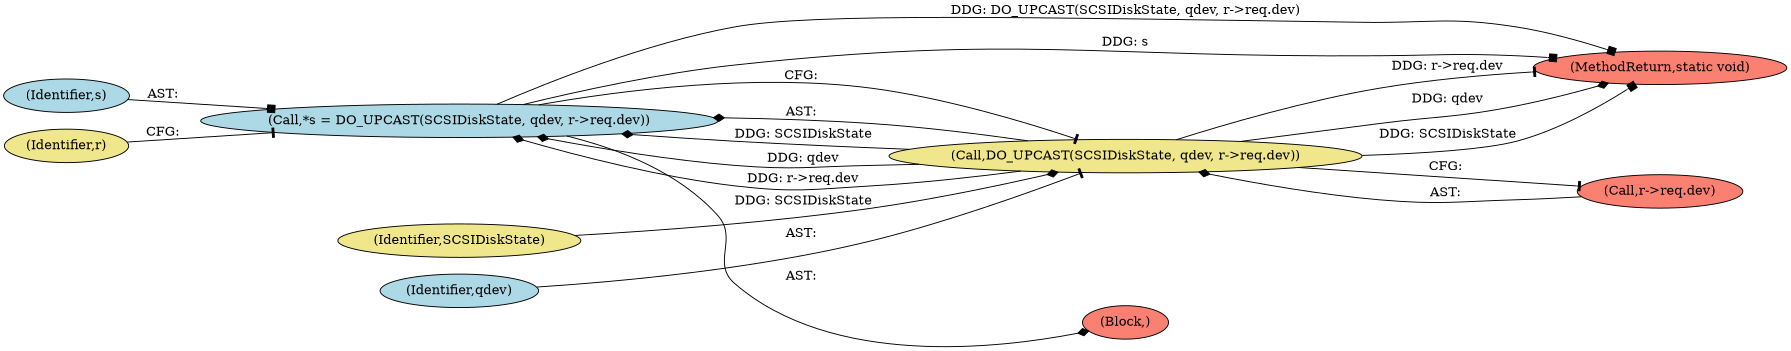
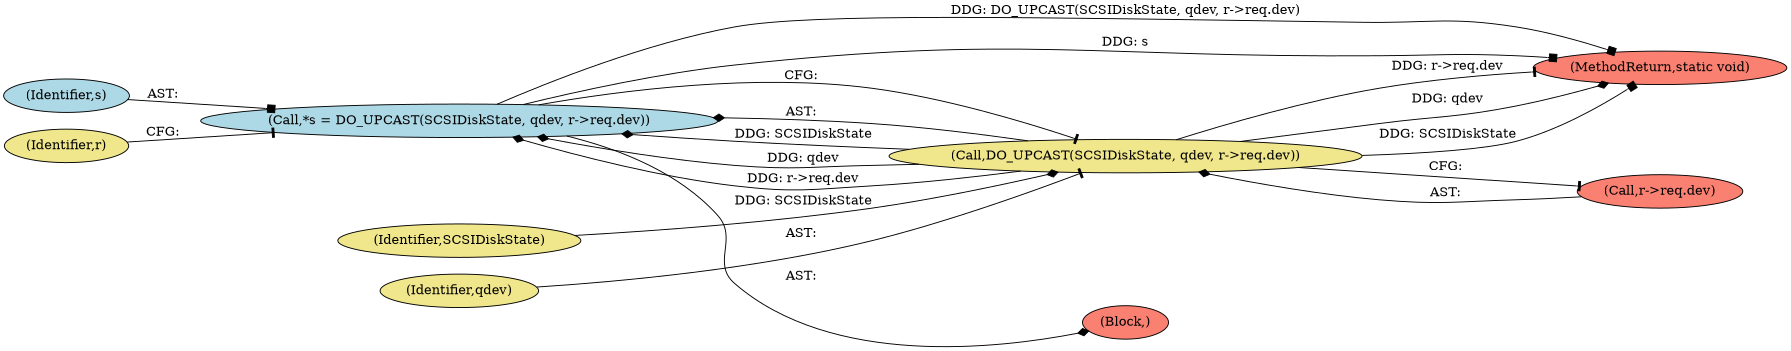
node "(Identifier,qdev)": fillcolor lightblue -> khaki
